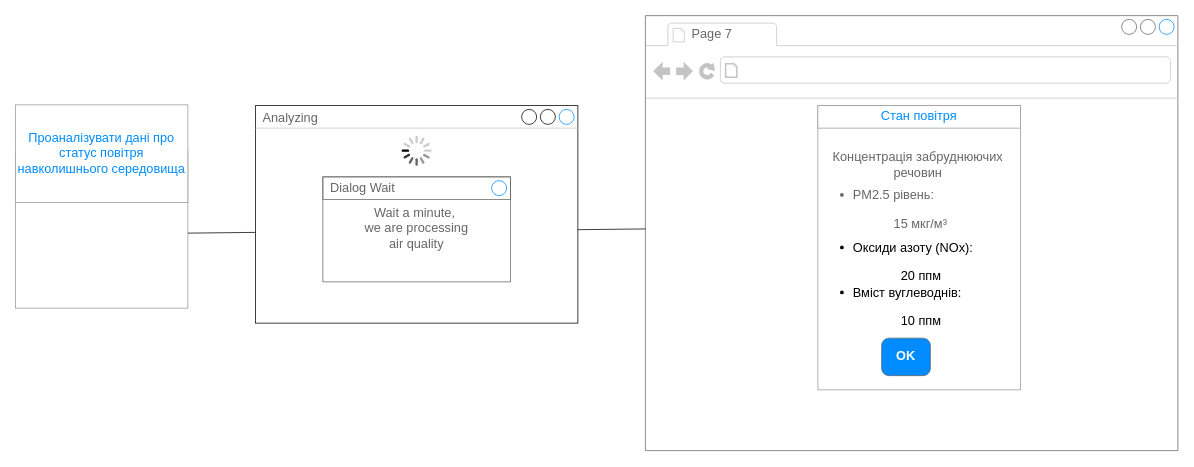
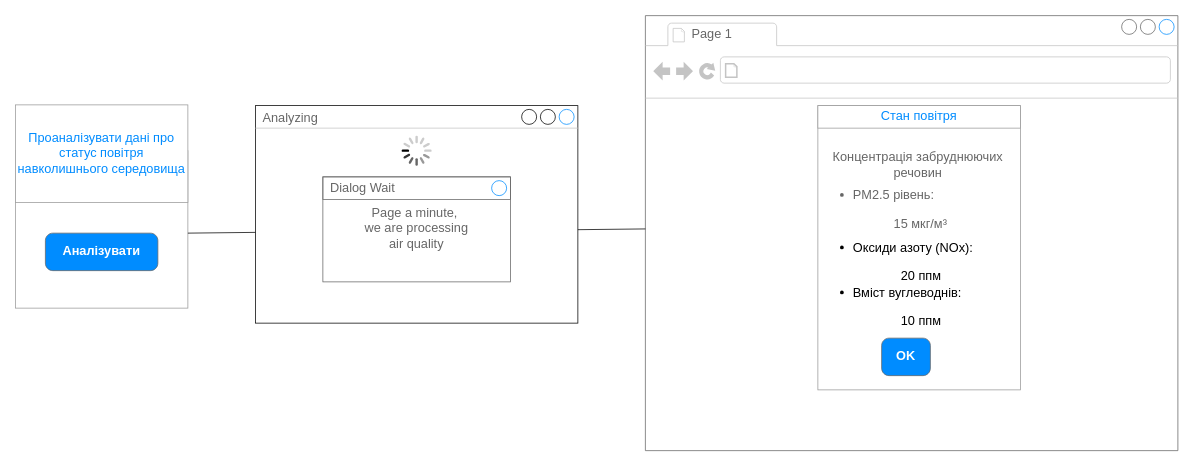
node "Page 7": label "Page 7" -> "Page 1"
node "Wait a minute, we are processing air quality": label "Wait a minute, we are processing air quality" -> "Page a minute, we are processing air quality"
node "Аналізувати": added
